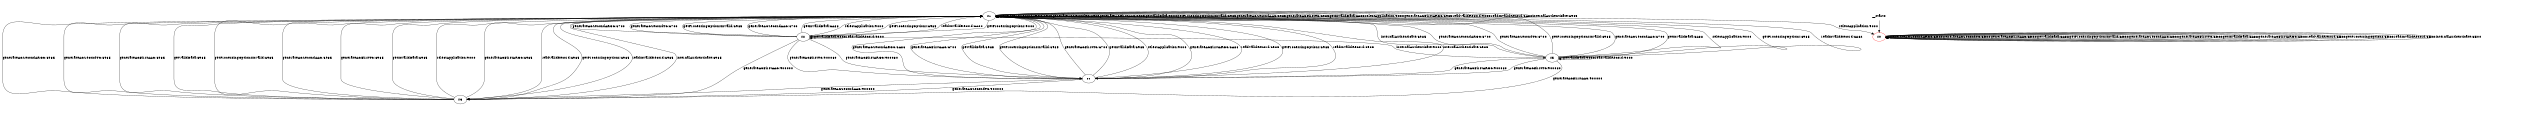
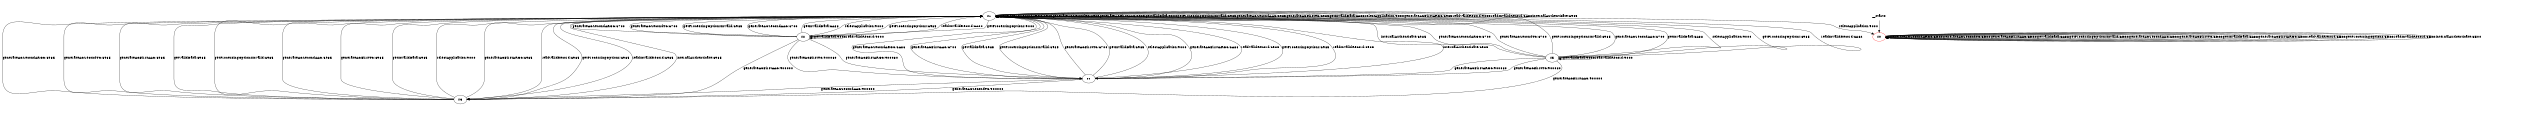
edge "s2" -> "s5": removed, label "internalAuthenticate/9000"
